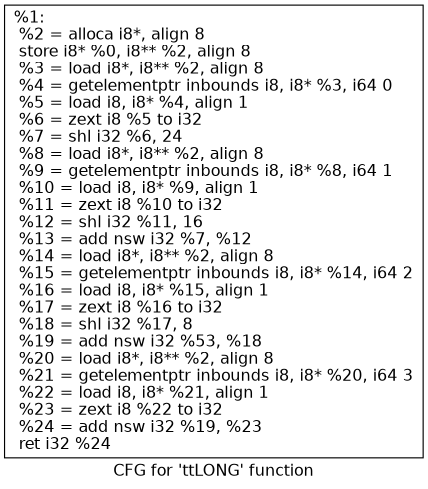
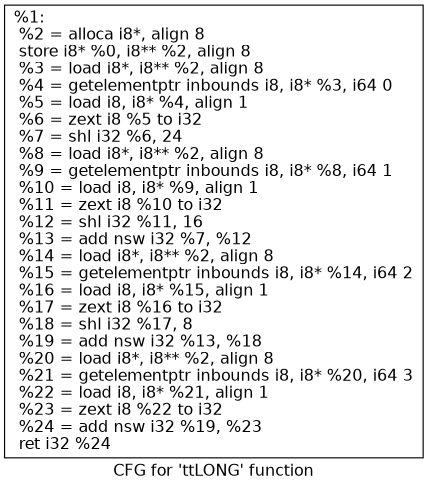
node "%1:": text "%19 = add nsw i32 %53, %18" -> "%19 = add nsw i32 %13, %18"
